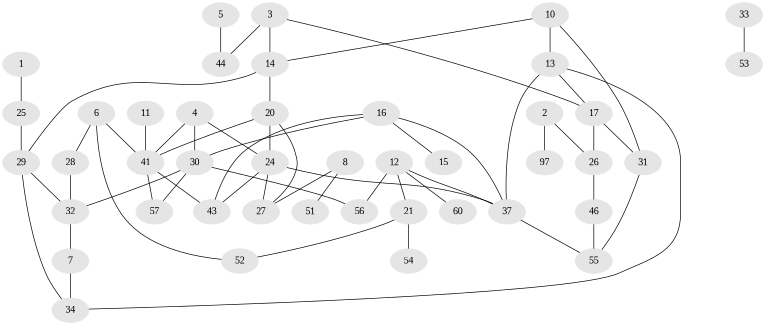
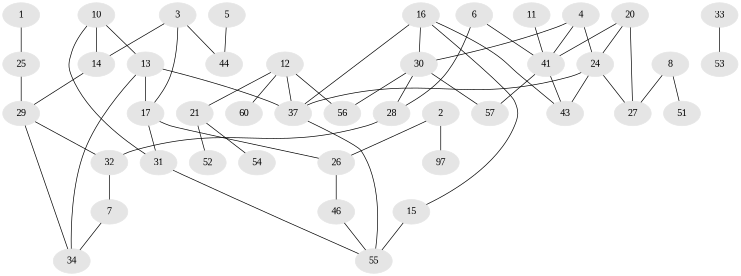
edge "14" -- "20": removed
edge "30" -- "32": now "30" -- "28"
edge "6" -- "52": removed
edge "15" -- "55": added
